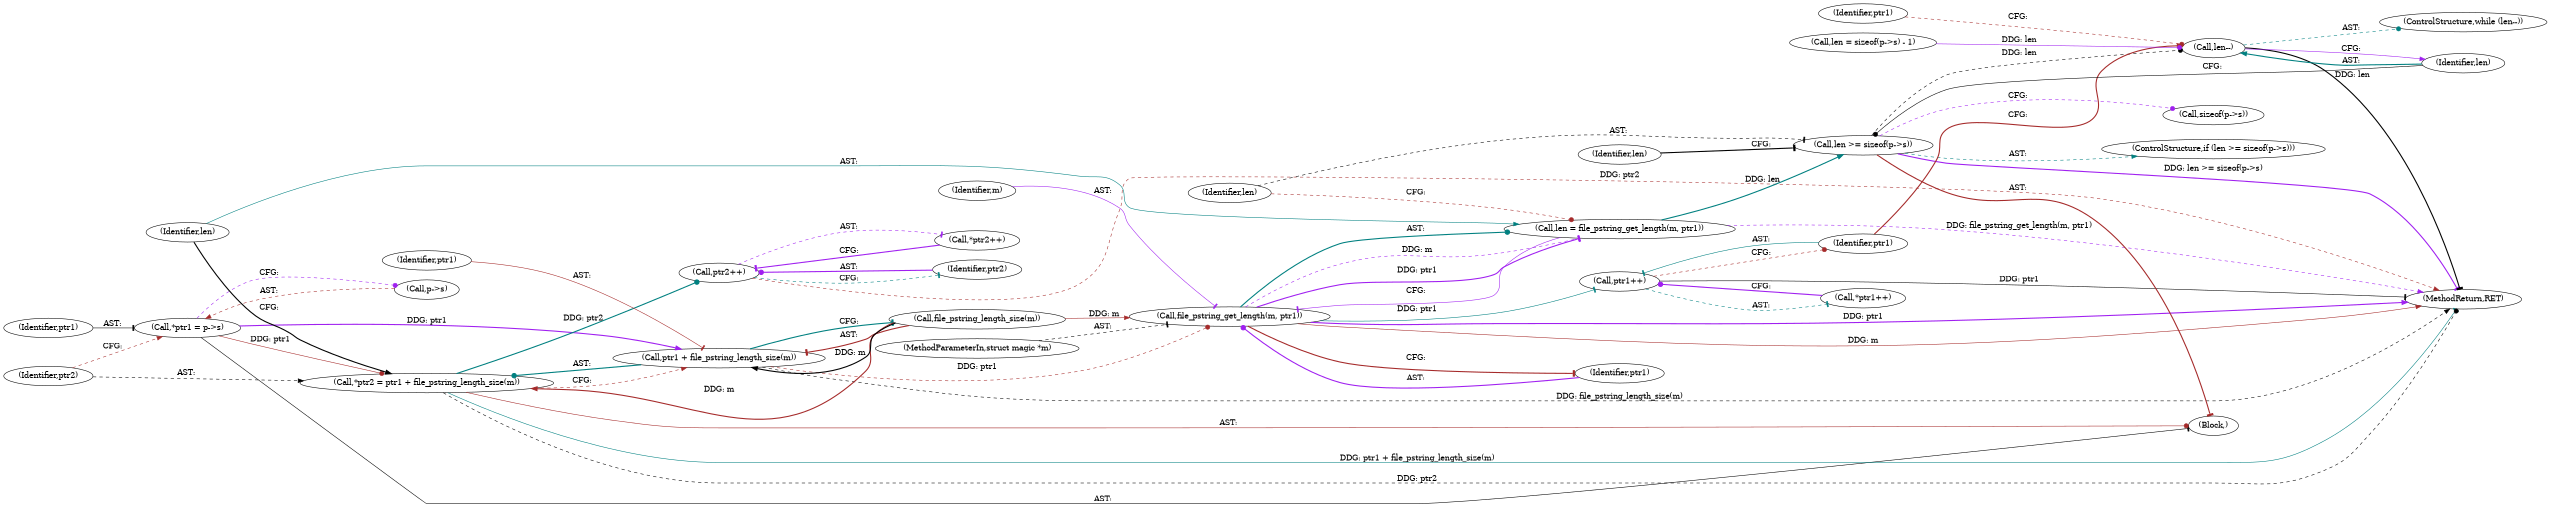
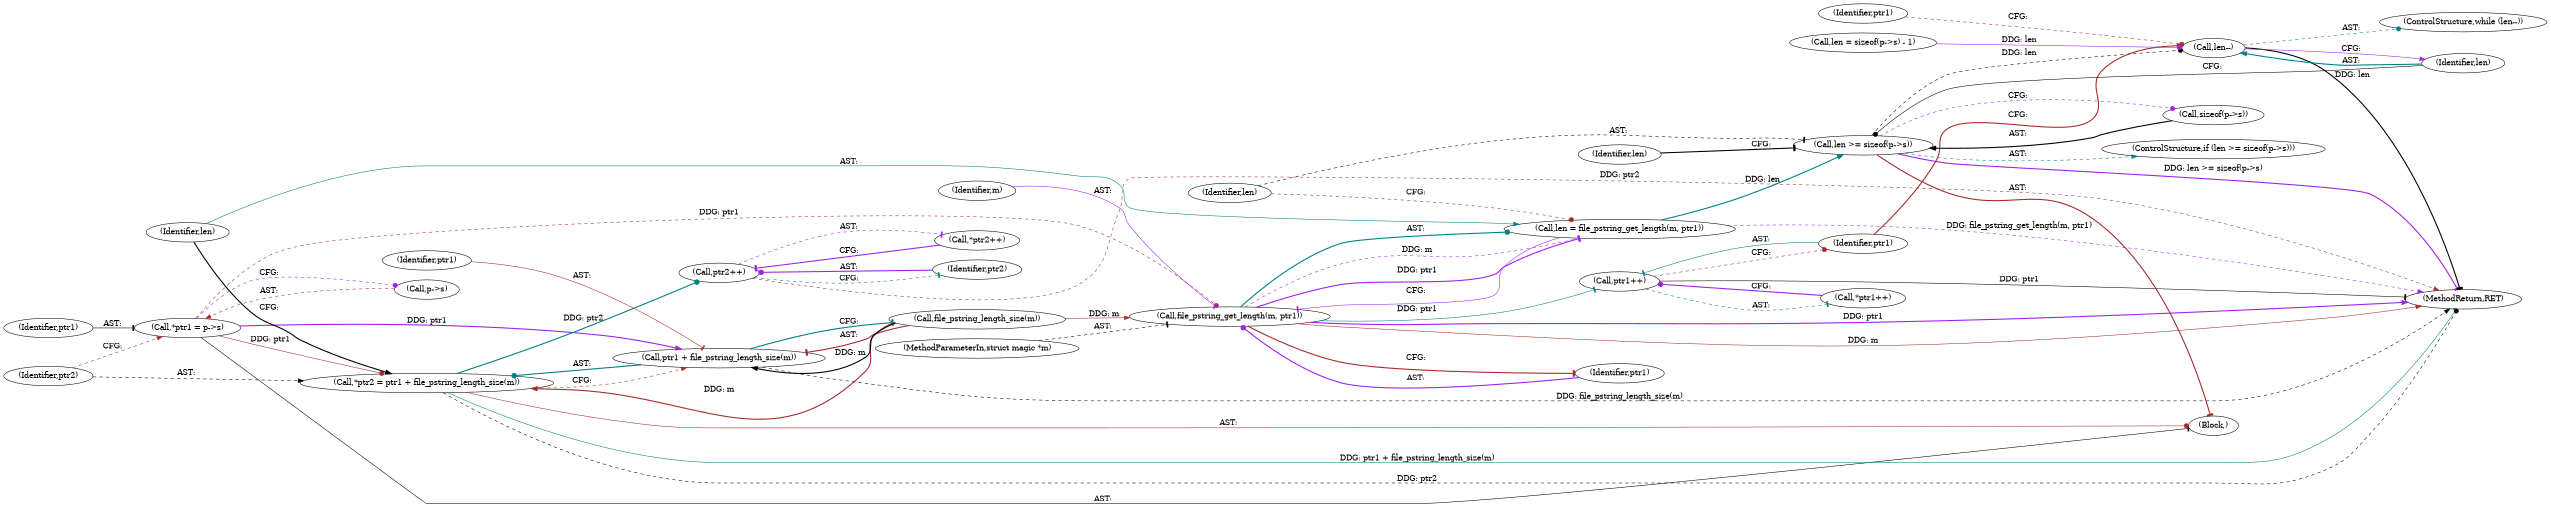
edge "(Call,sizeof(p->s))" -> "(Call,len >= sizeof(p->s))": added, label "AST:"
edge "(Call,ptr1 + file_pstring_length_size(m))" -> "(Call,file_pstring_get_length(m, ptr1))": now "(Call,*ptr1 = p->s)" -> "(Call,file_pstring_get_length(m, ptr1))"
